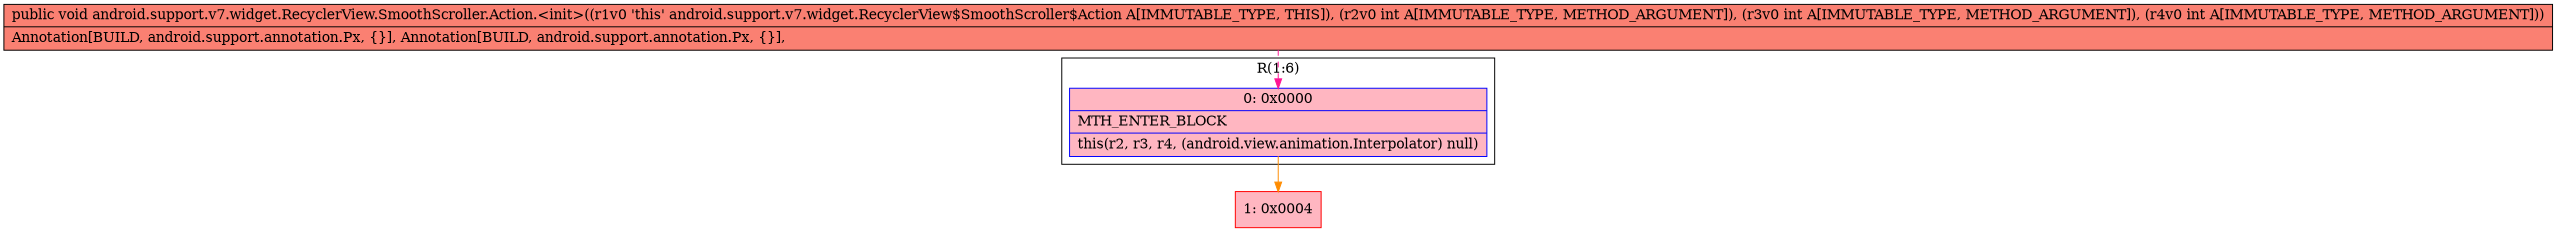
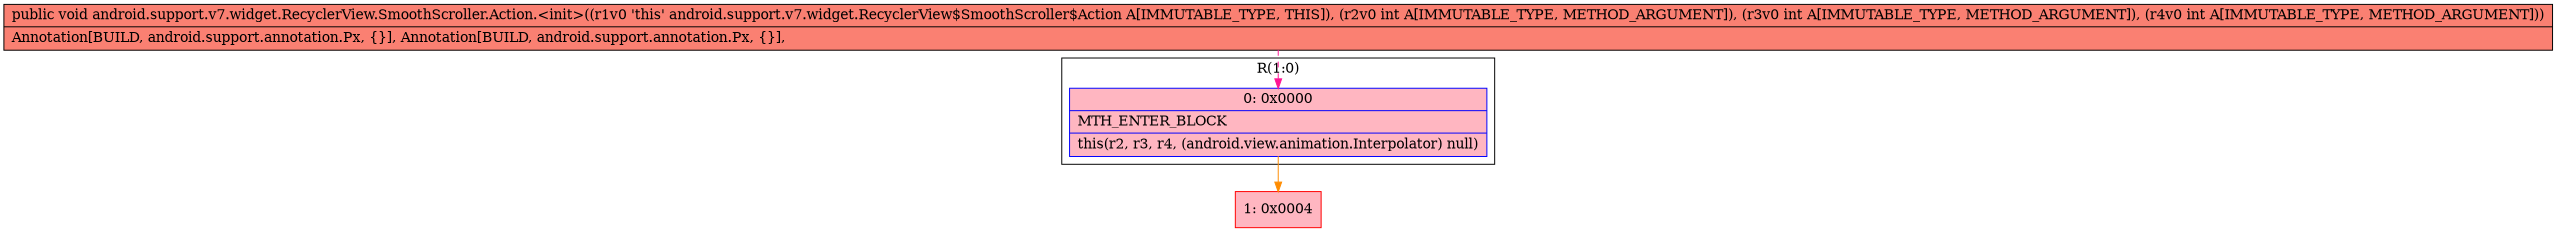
cluster "R(1:6)": label "R(1:6)" -> "R(1:0)"
